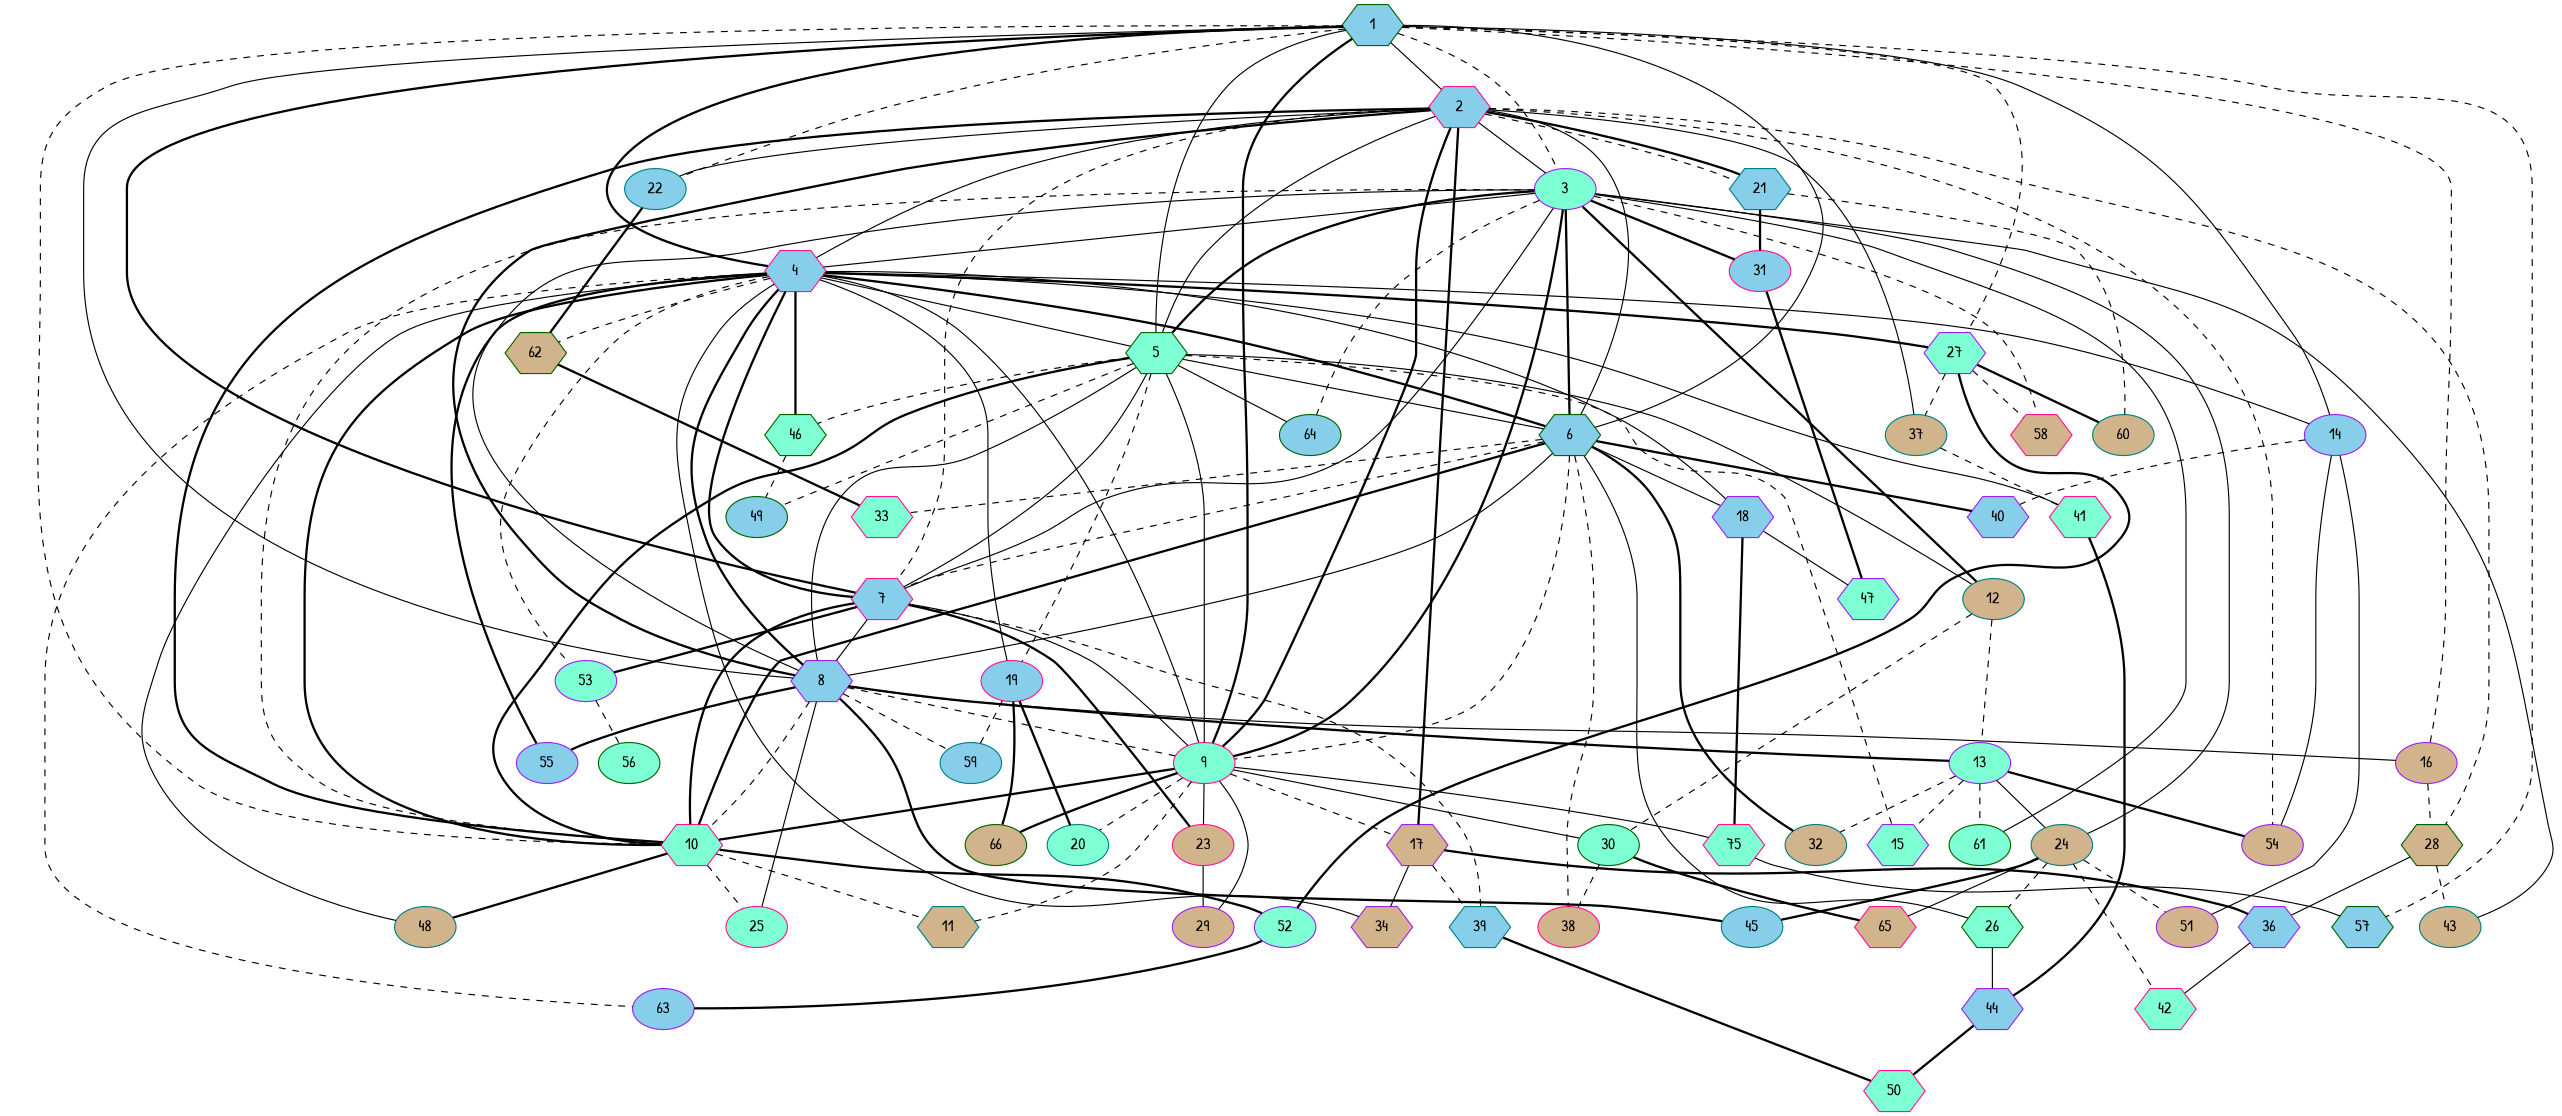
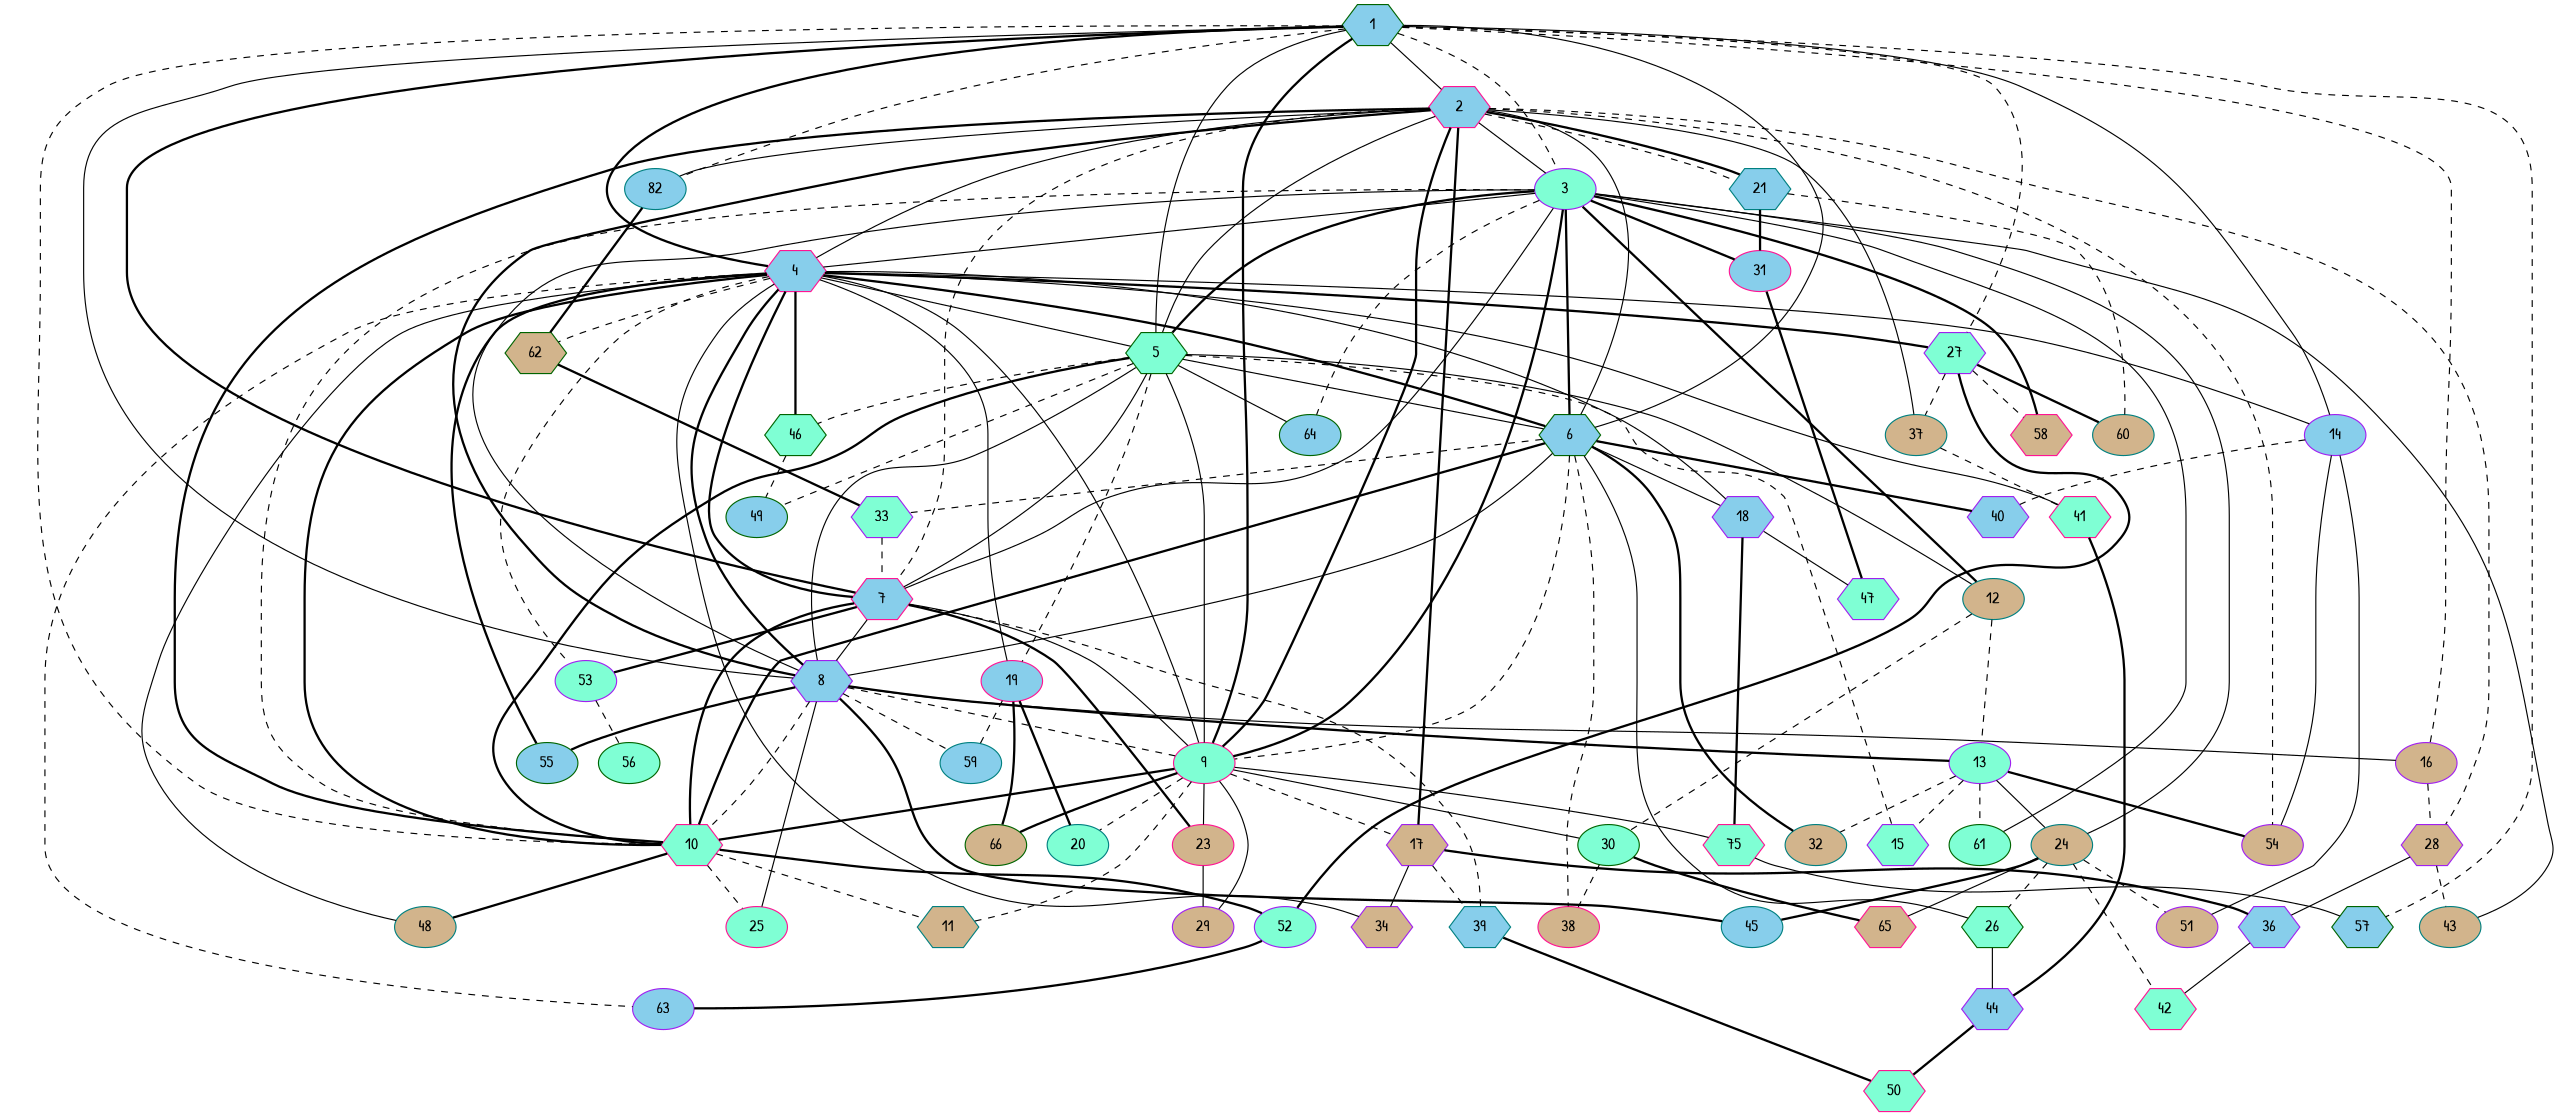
node "22": label "22" -> "82"
edge "3" -- "58": style dashed -> bold
edge "6" -- "7": now "33" -- "7"
node "33": color deeppink -> purple
node "55": color purple -> darkgreen
node "28": color darkgreen -> purple
